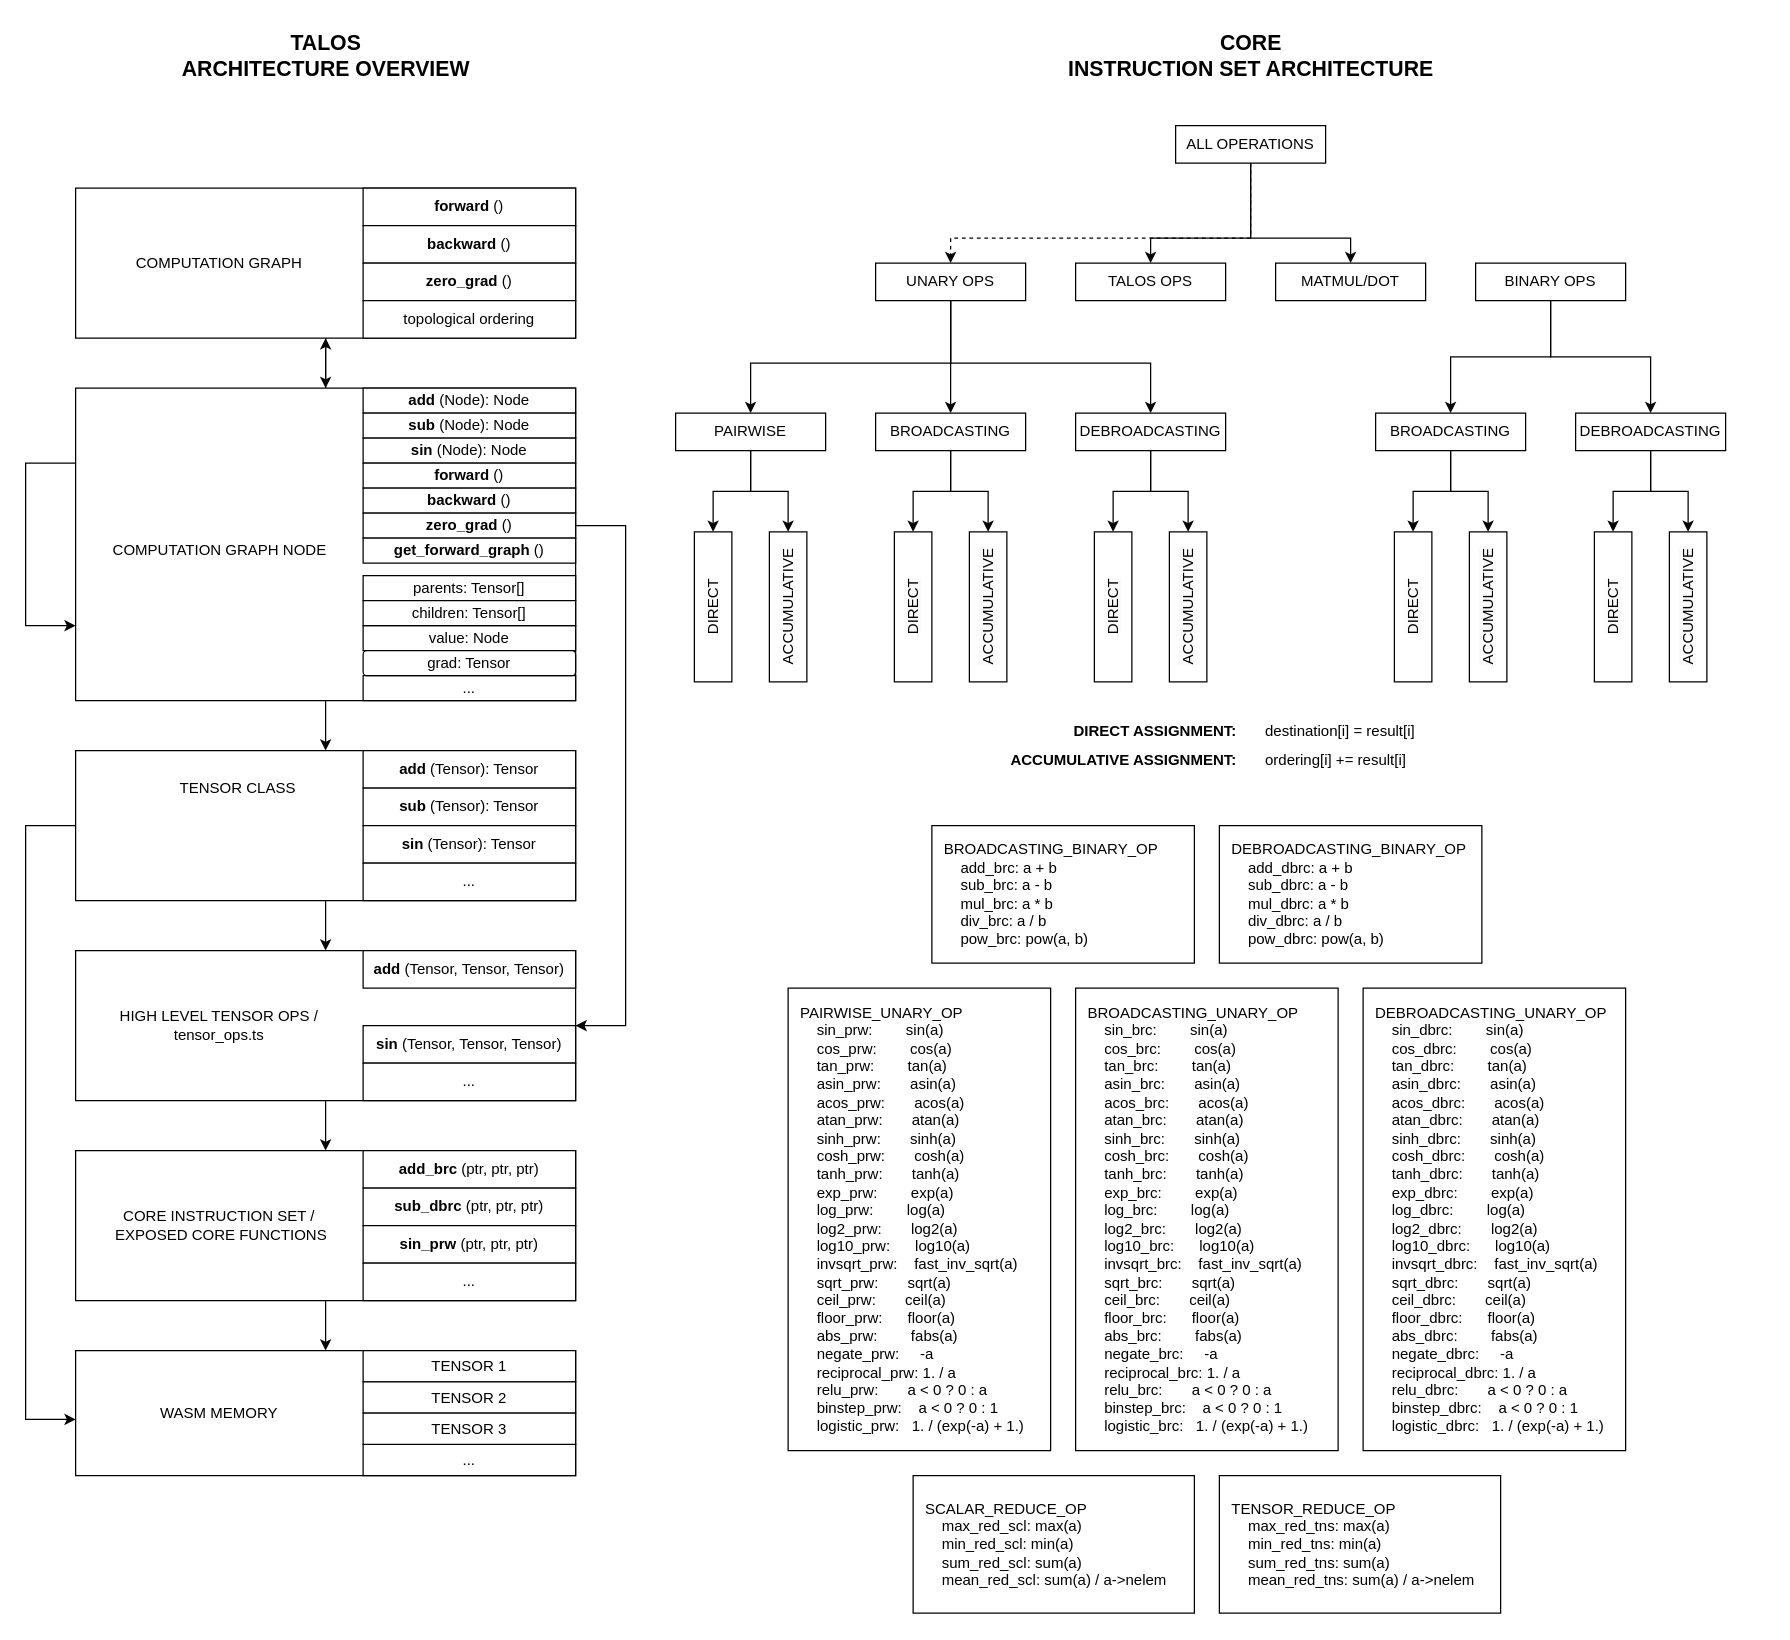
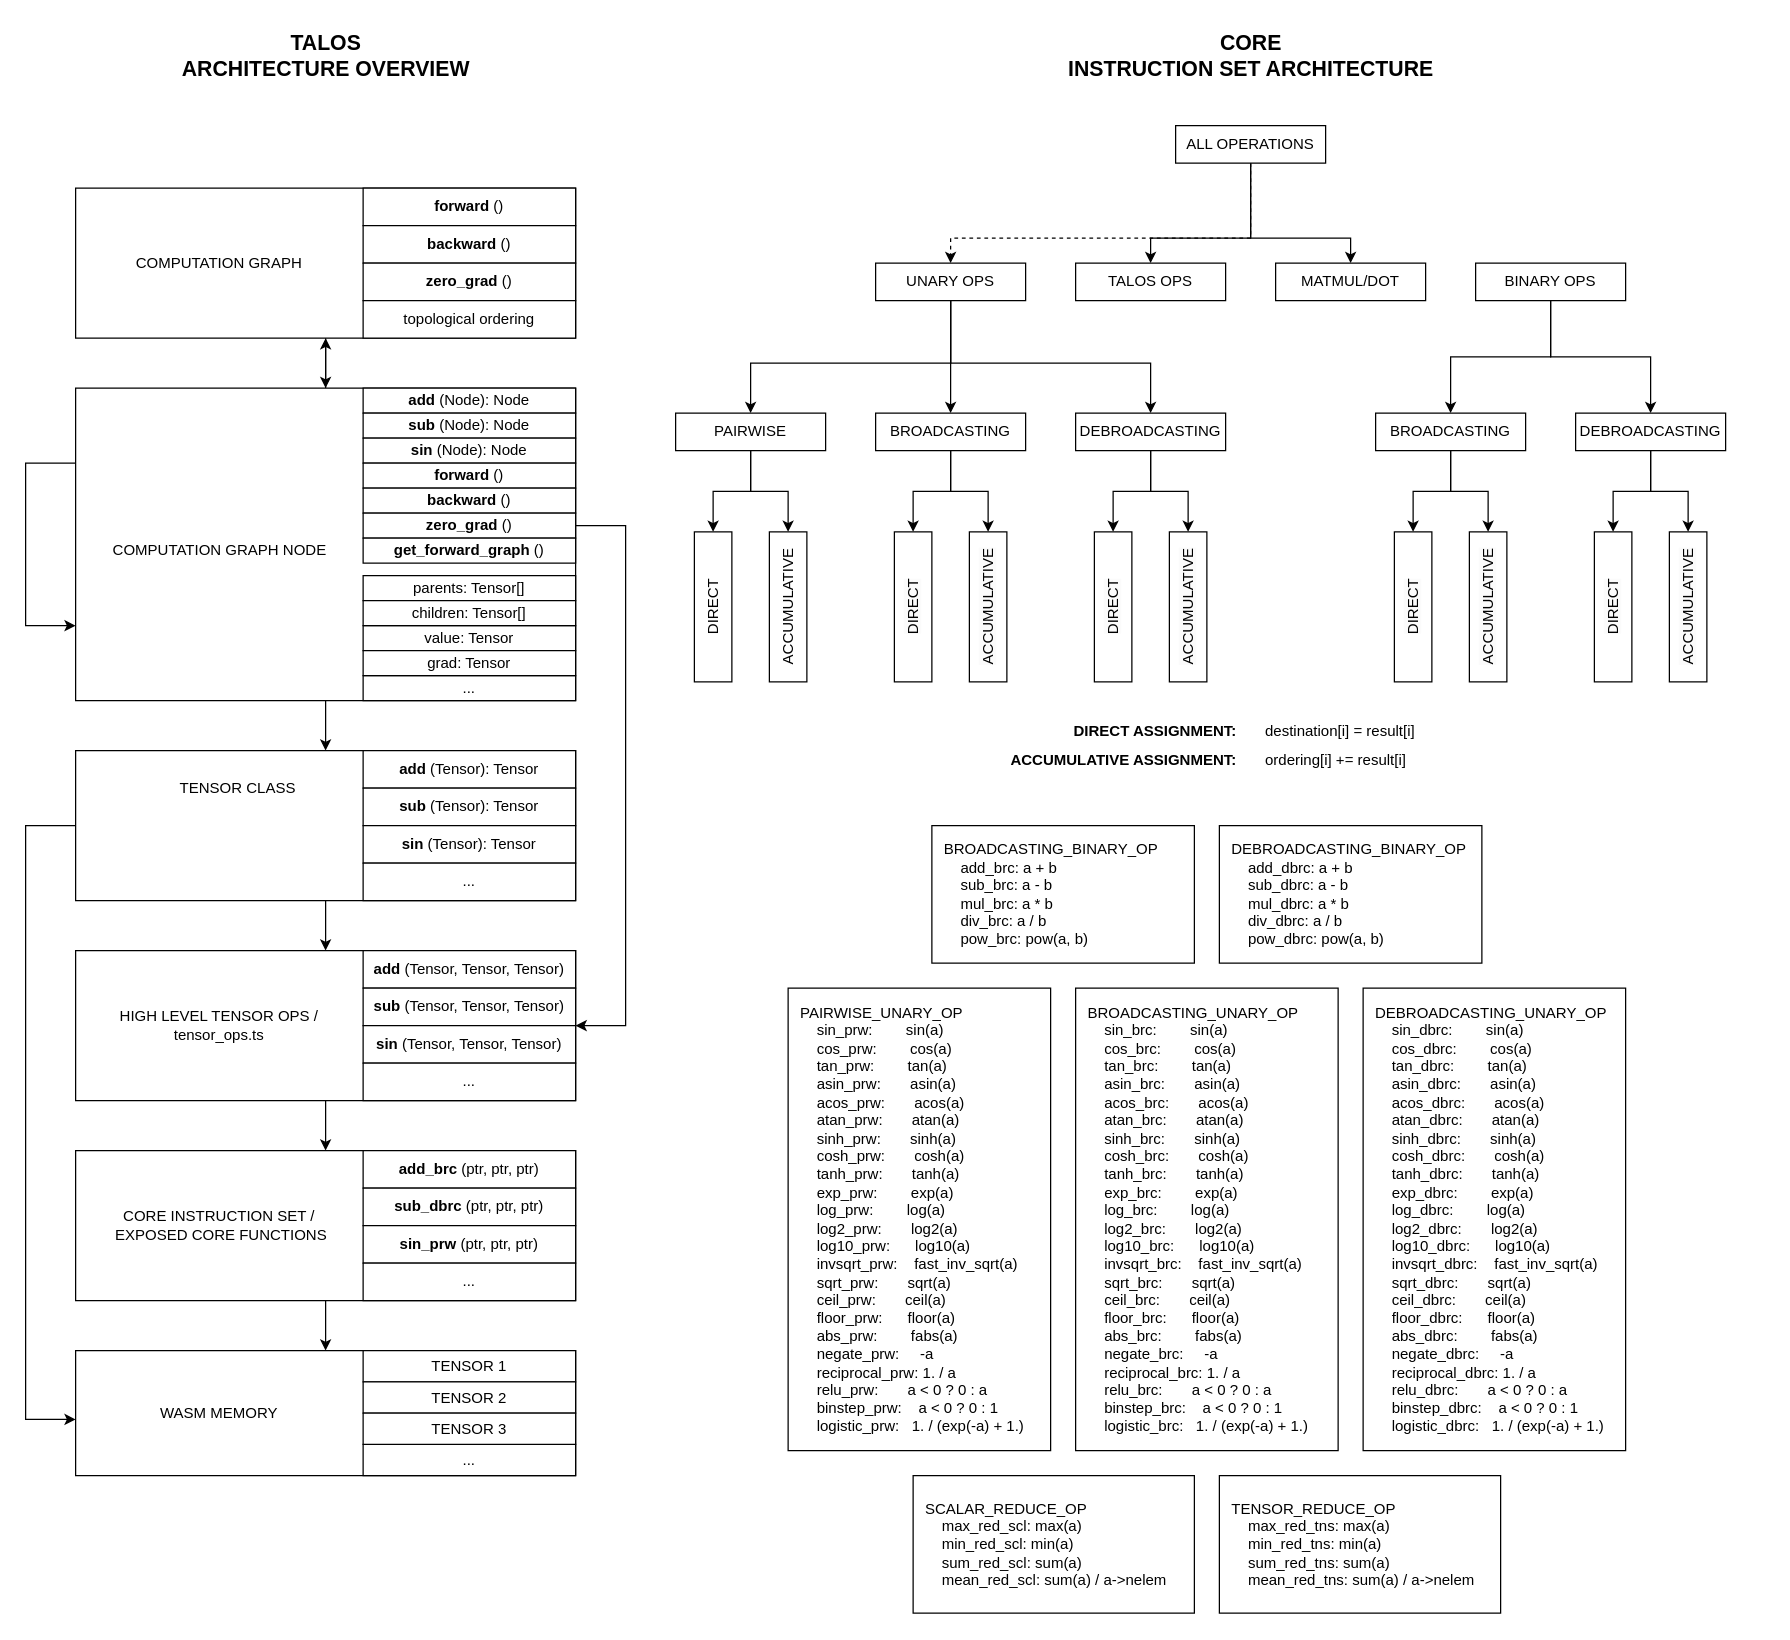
node "value: Node": label "value: Node" -> "value: Tensor"
node "grad: Tensor": shape rounded rectangle -> rectangle
node "sub (Tensor, Tensor, Tensor)": added
